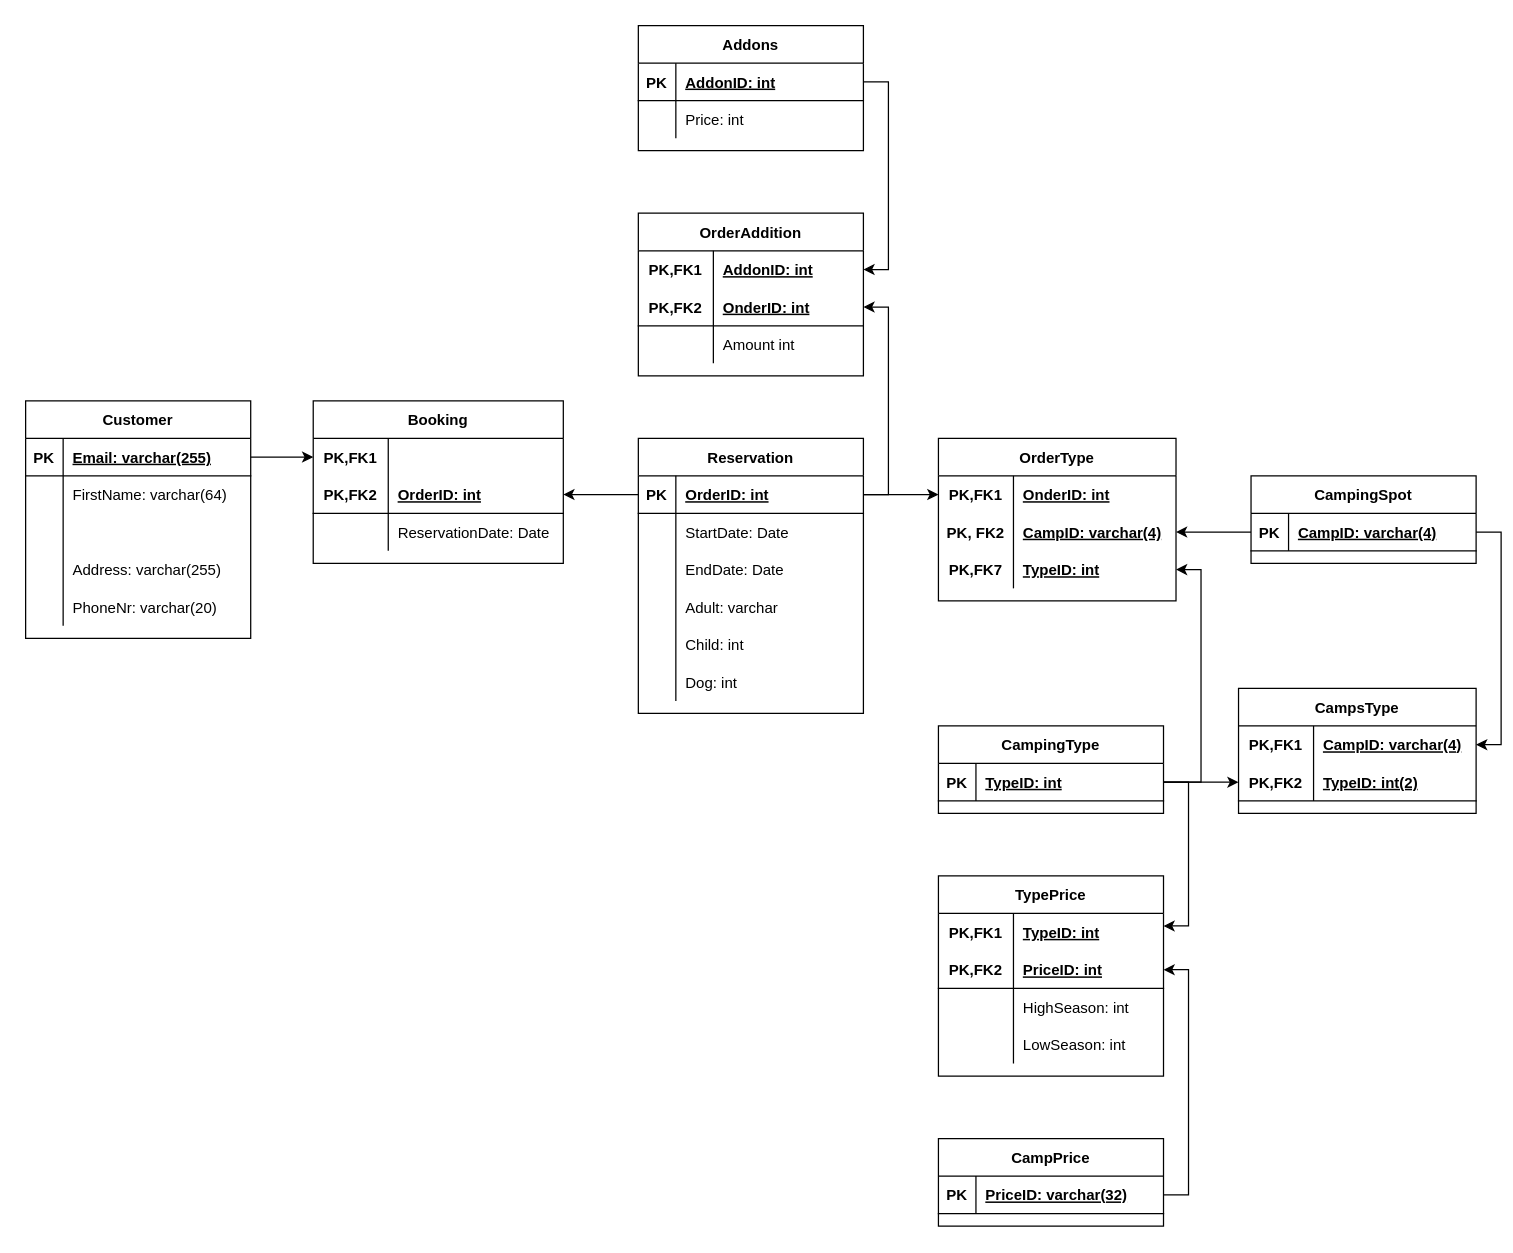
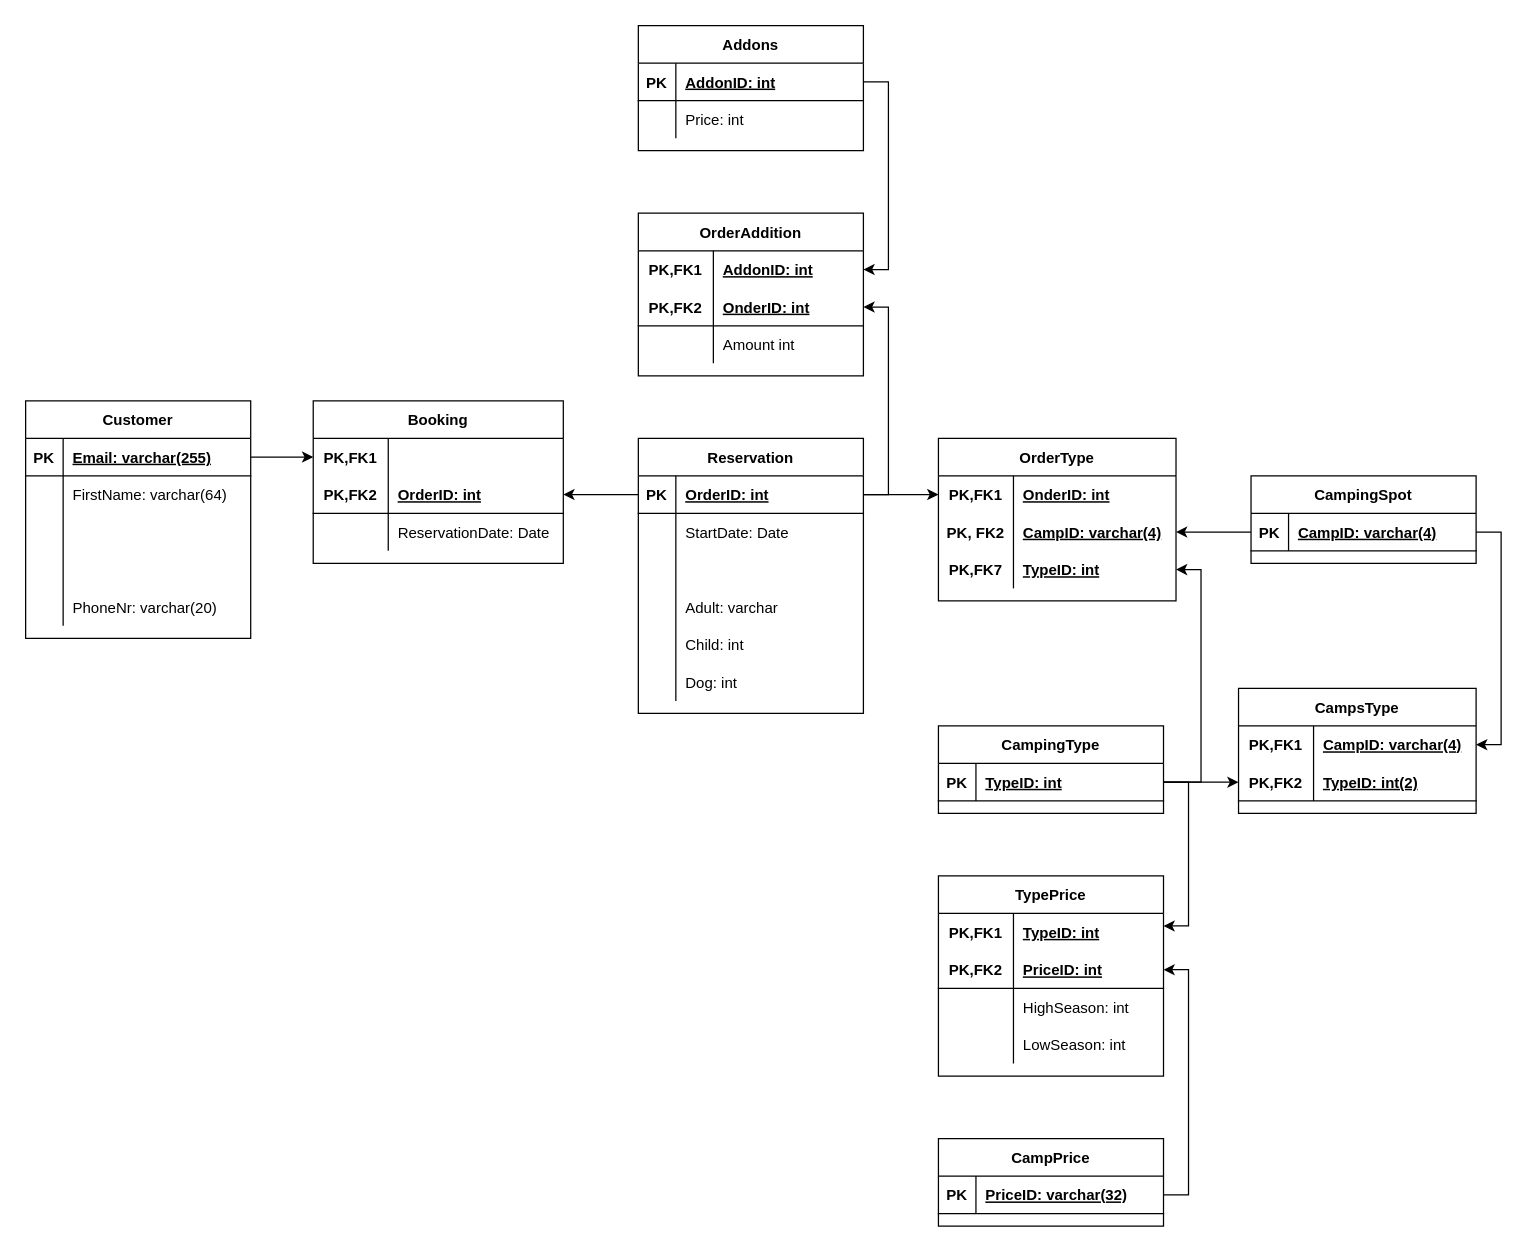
node "Address: varchar(255)": removed
node "EndDate: Date": removed
